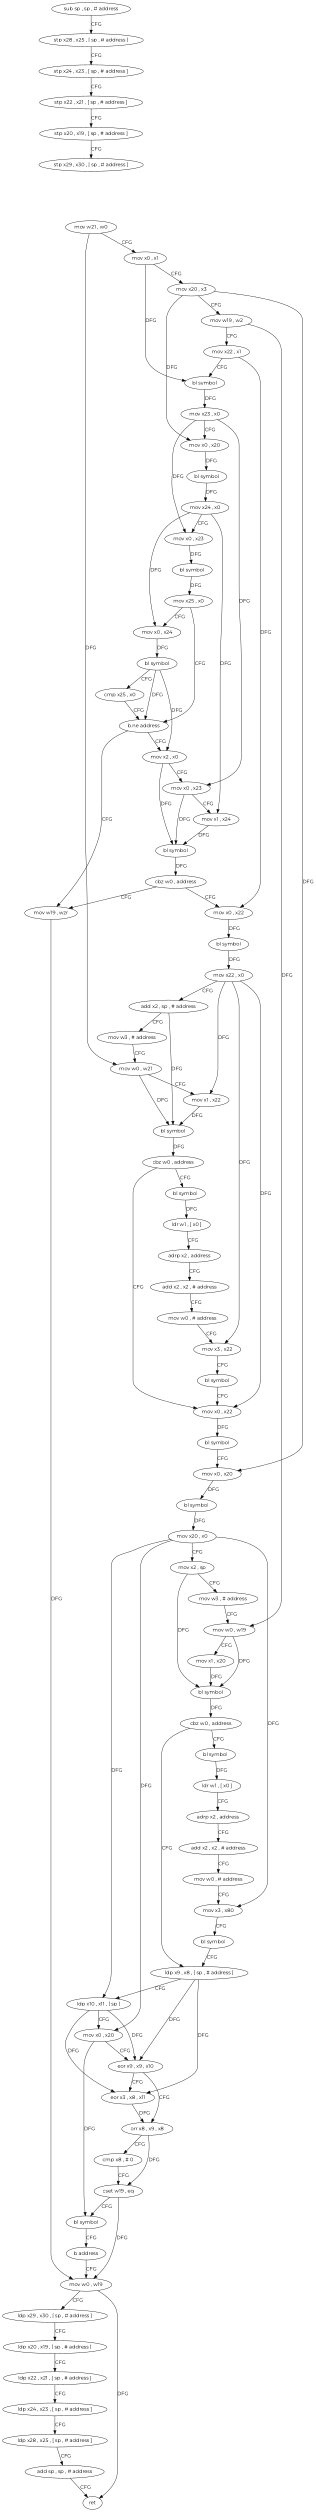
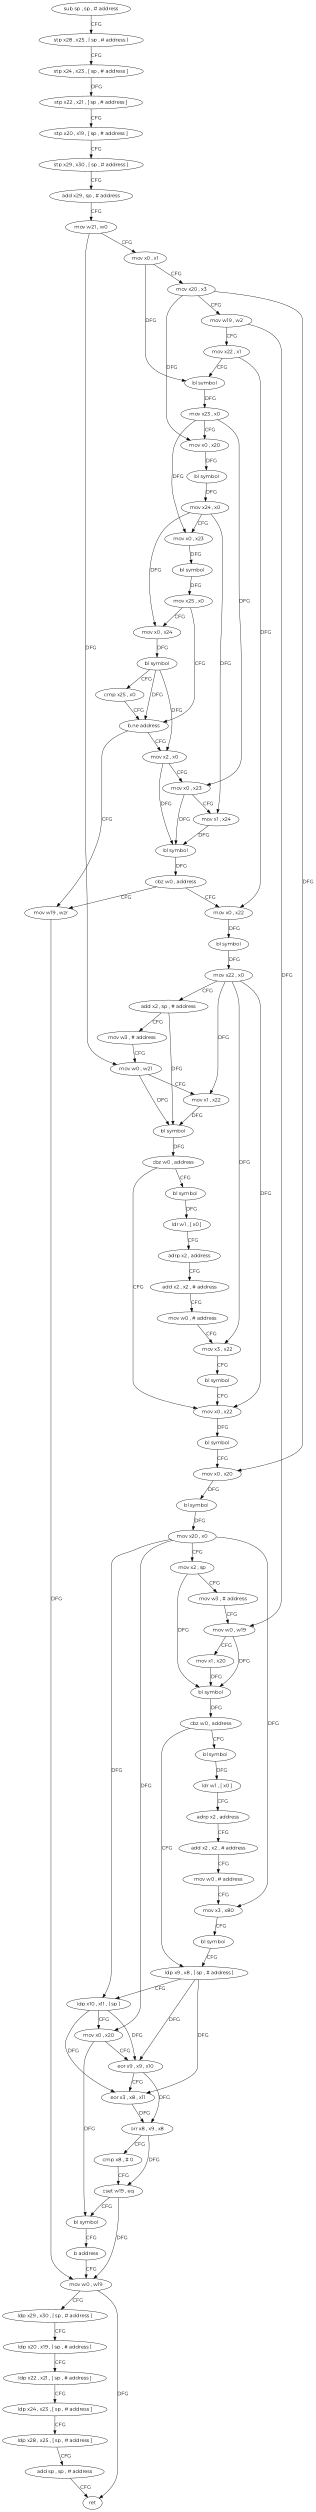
edge "stp x24 , x23 , [ sp , # address ]" -> "stp x22 , x21 , [ sp , # address ]": label "CFG" -> "DFG"
node "add x29 , sp , # address": added
edge "eor x9 , x9 , x10" -> "orr x8 , x9 , x8": label "CFG" -> "DFG"
